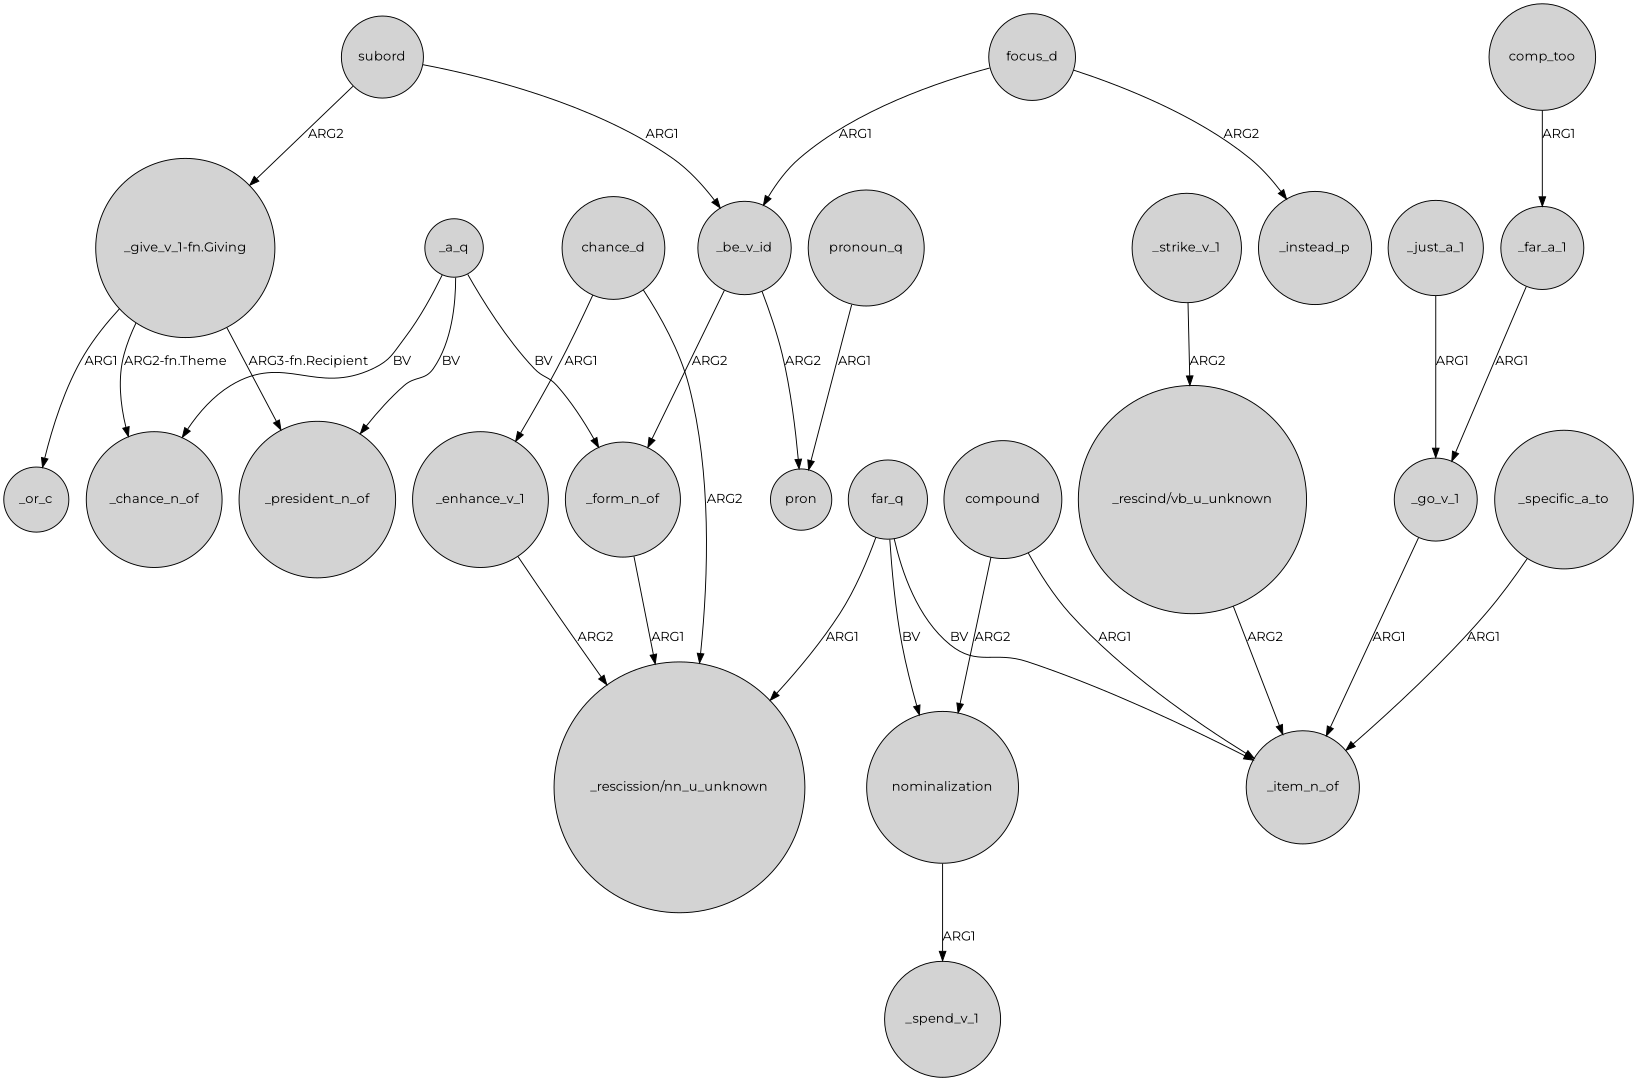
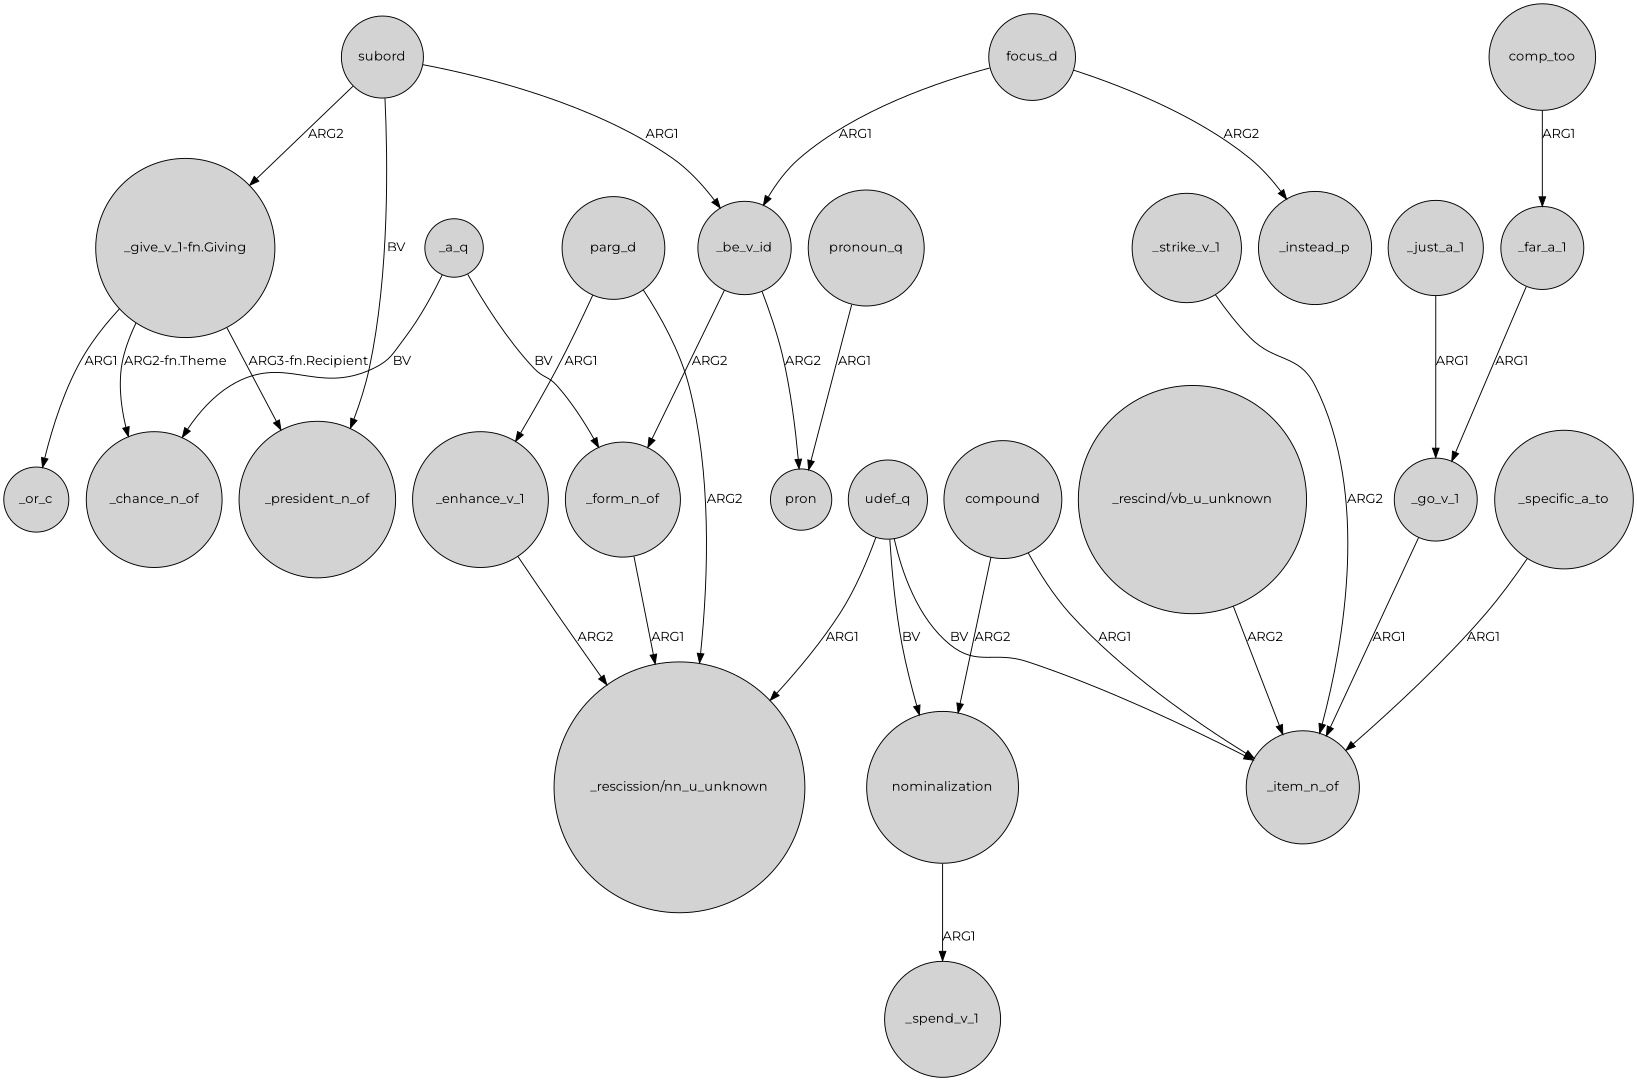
node "chance_d": label "chance_d" -> "parg_d"
edge "_strike_v_1" -> "_rescind/vb_u_unknown": now "_strike_v_1" -> "_item_n_of"
edge "_a_q" -> "_president_n_of": now "subord" -> "_president_n_of"
node "far_q": label "far_q" -> "udef_q"
